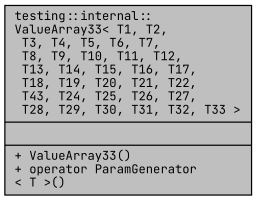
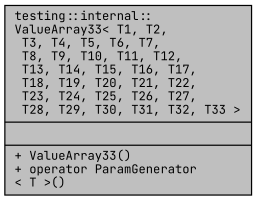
node "testing::internal::": text "T43, T24, T25, T26, T27," -> "T23, T24, T25, T26, T27,"
